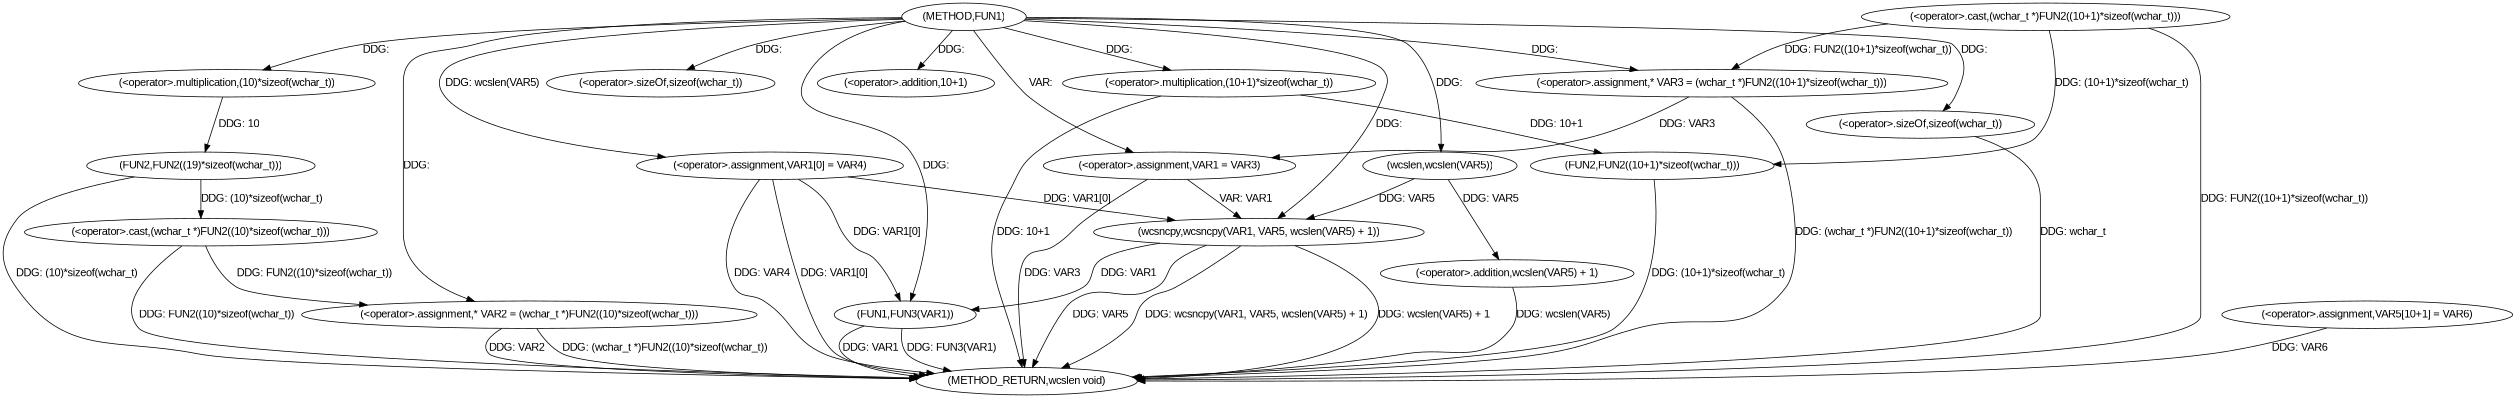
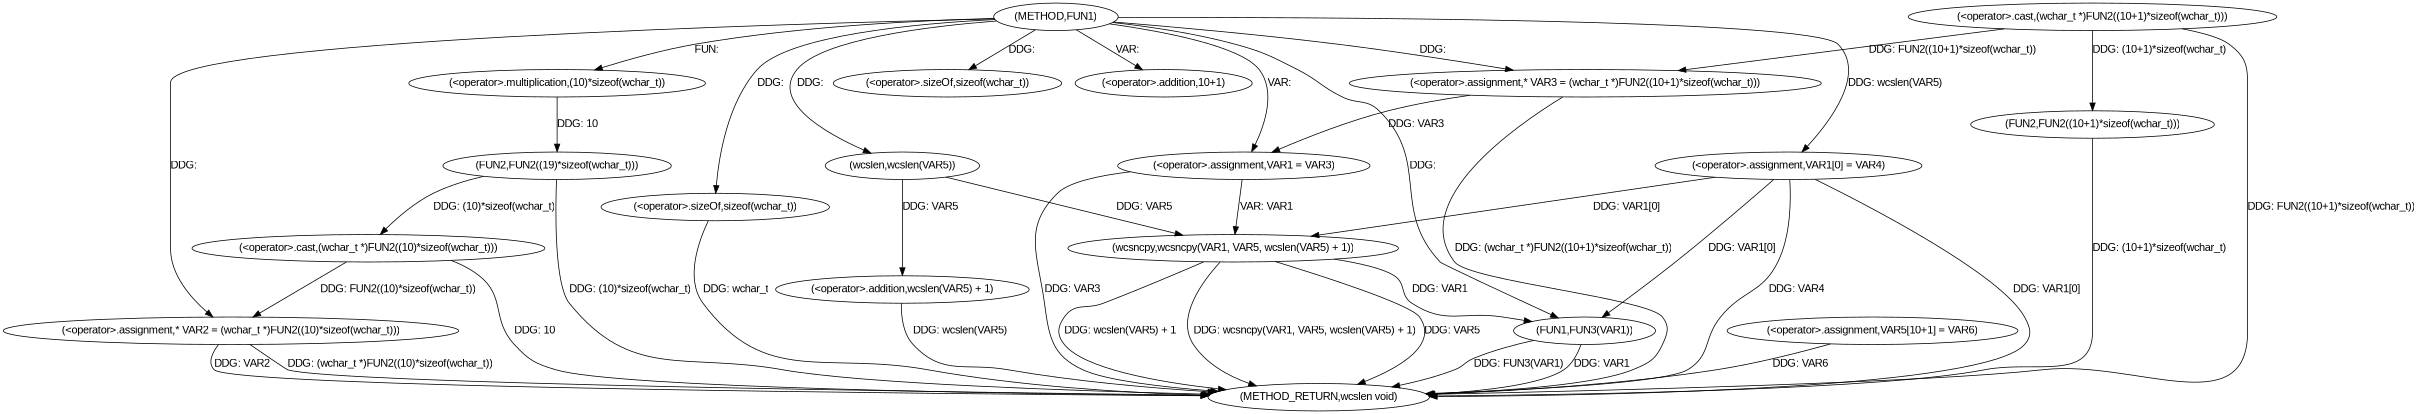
edge "(METHOD,FUN1)" -> "(wcsncpy,wcsncpy(VAR1, VAR5, wcslen(VAR5) + 1))": removed, label "DDG:"
edge "(METHOD,FUN1)" -> "(<operator>.multiplication,(10)*sizeof(wchar_t))": label "DDG: " -> "FUN: "
edge "(METHOD,FUN1)" -> "(<operator>.addition,10+1)": label "DDG: " -> "VAR: "
node "(<operator>.multiplication,(10+1)*sizeof(wchar_t))": removed
edge "(<operator>.cast,(wchar_t *)FUN2((10)*sizeof(wchar_t)))" -> "(METHOD_RETURN,wcslen void)": label "DDG: FUN2((10)*sizeof(wchar_t))" -> "DDG: 10"
